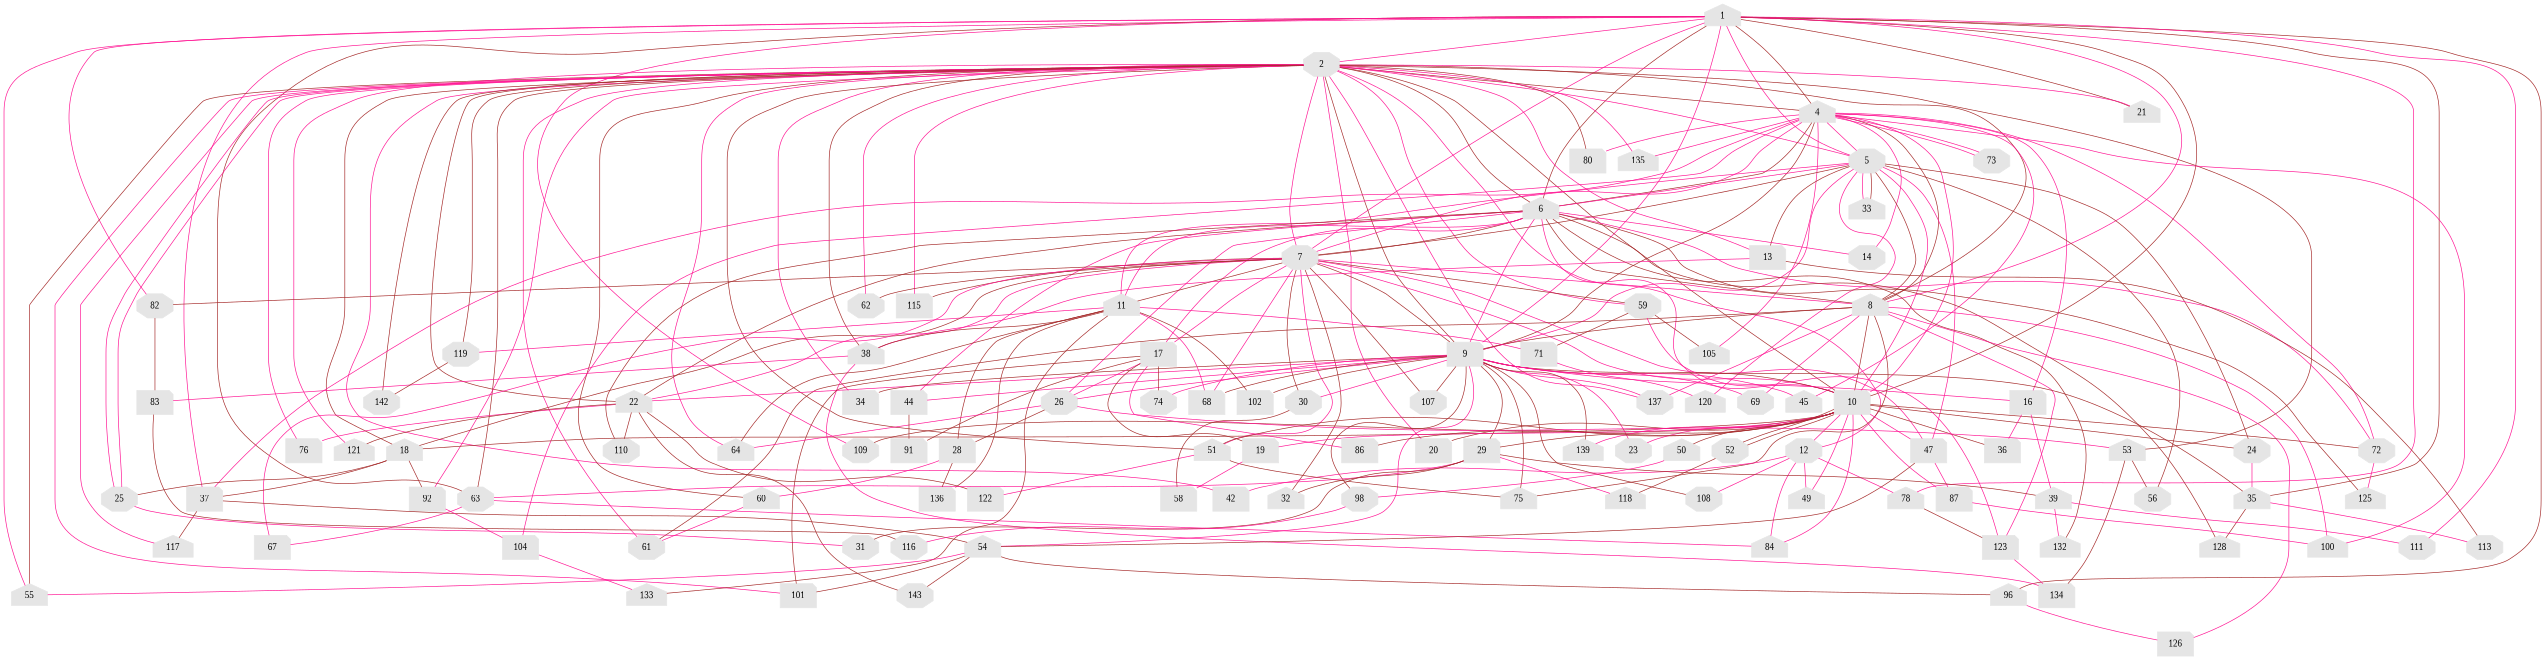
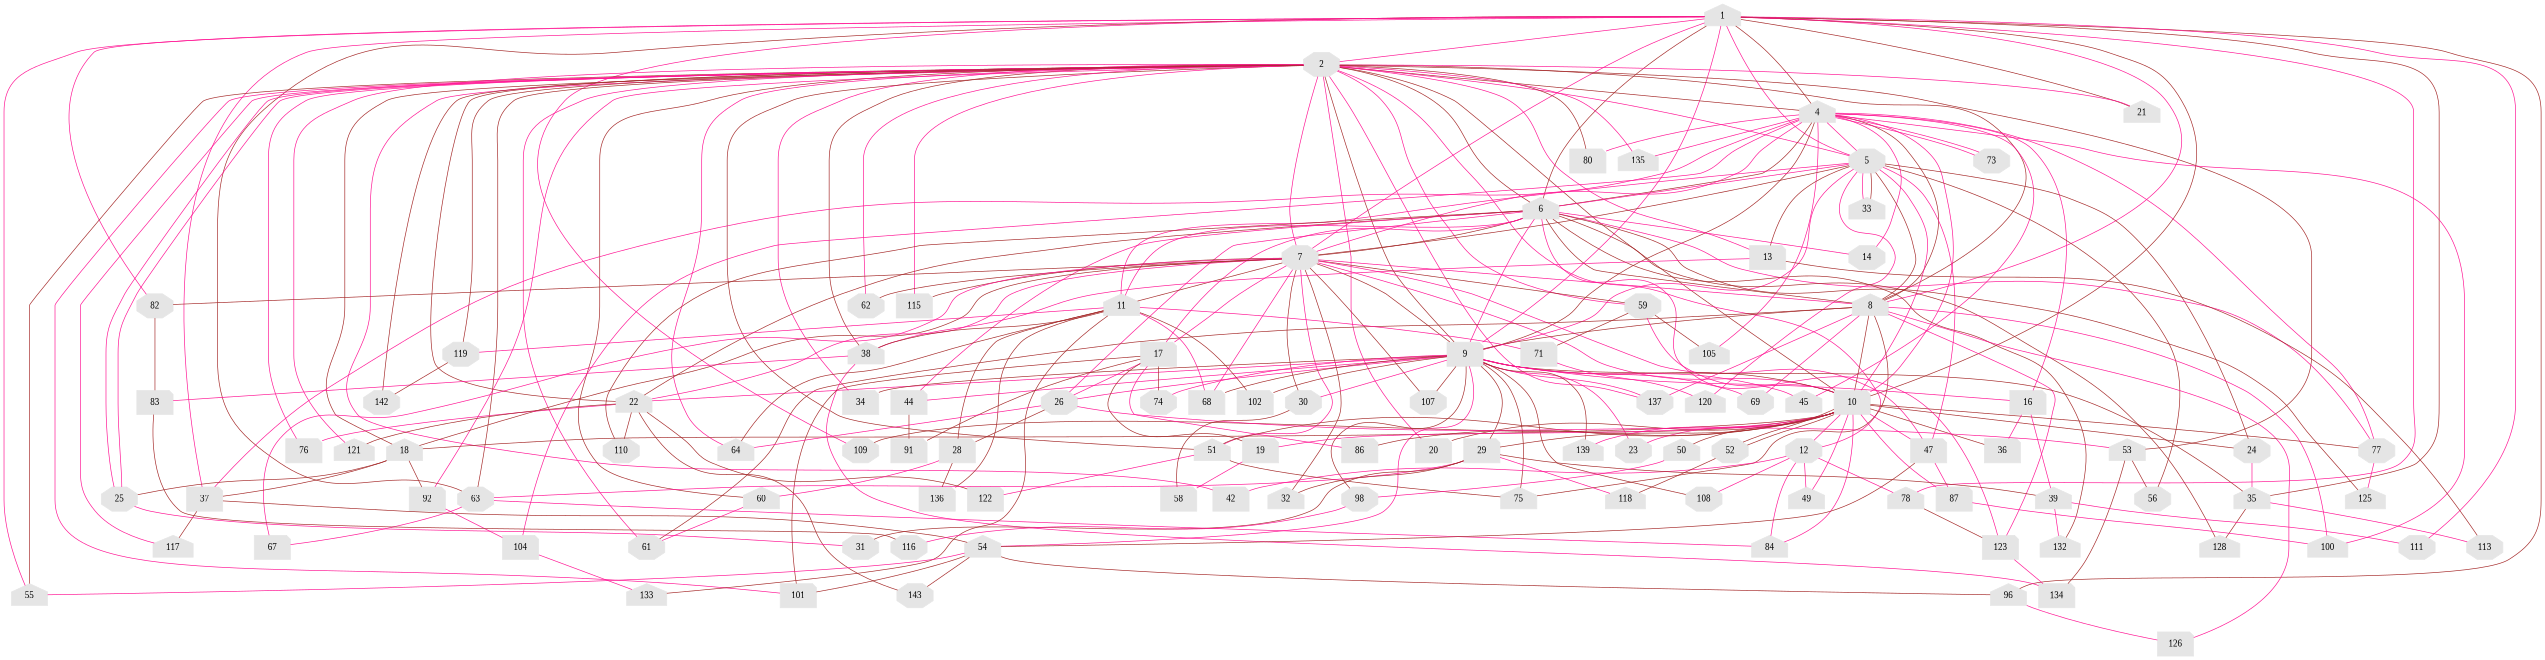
node "72": label "72" -> "77"
